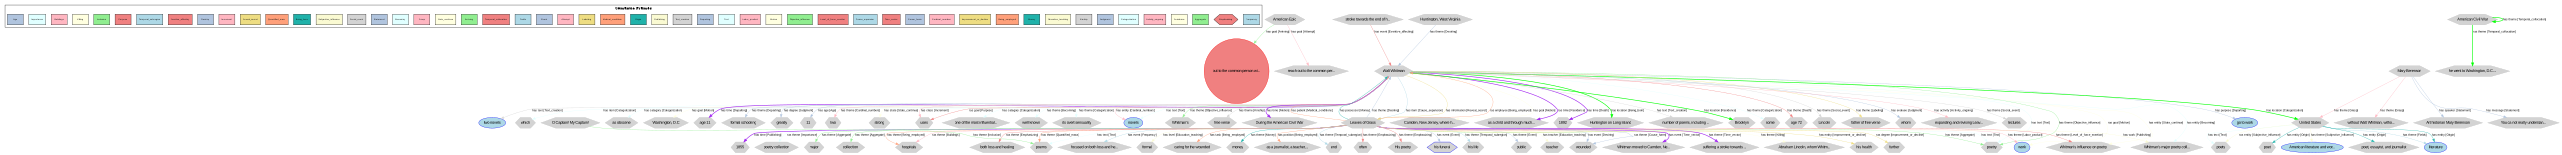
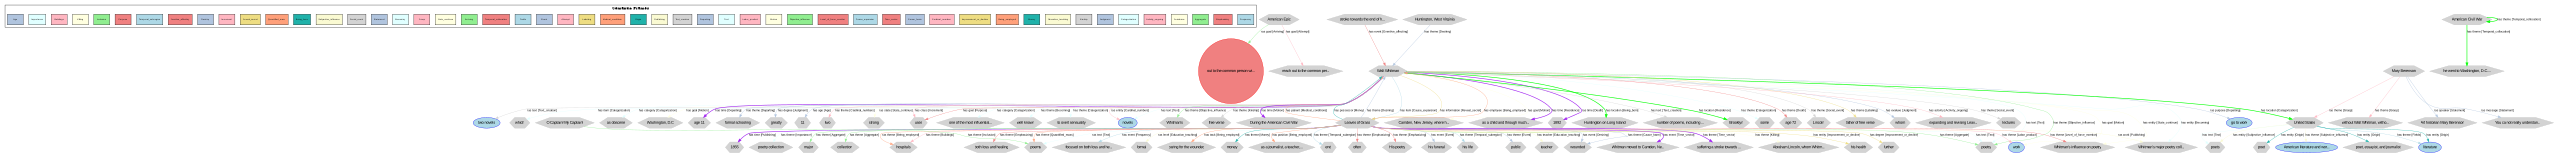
node "Emphasizing": shape hexagon -> box
node "his funeral": color blue -> gray
